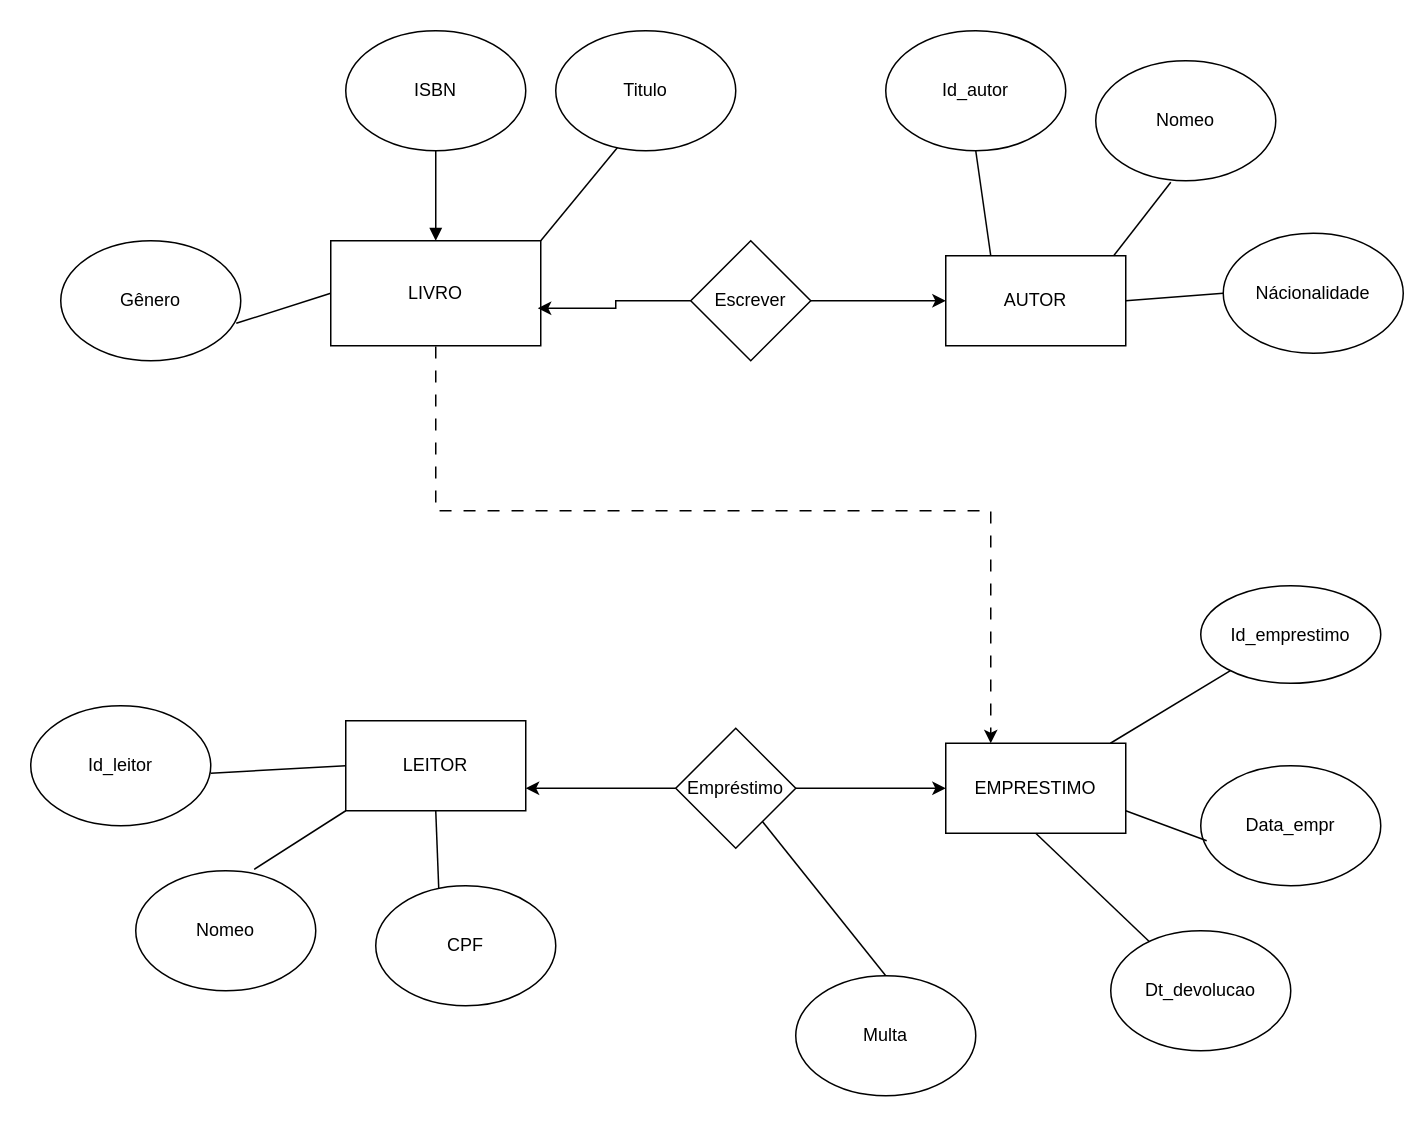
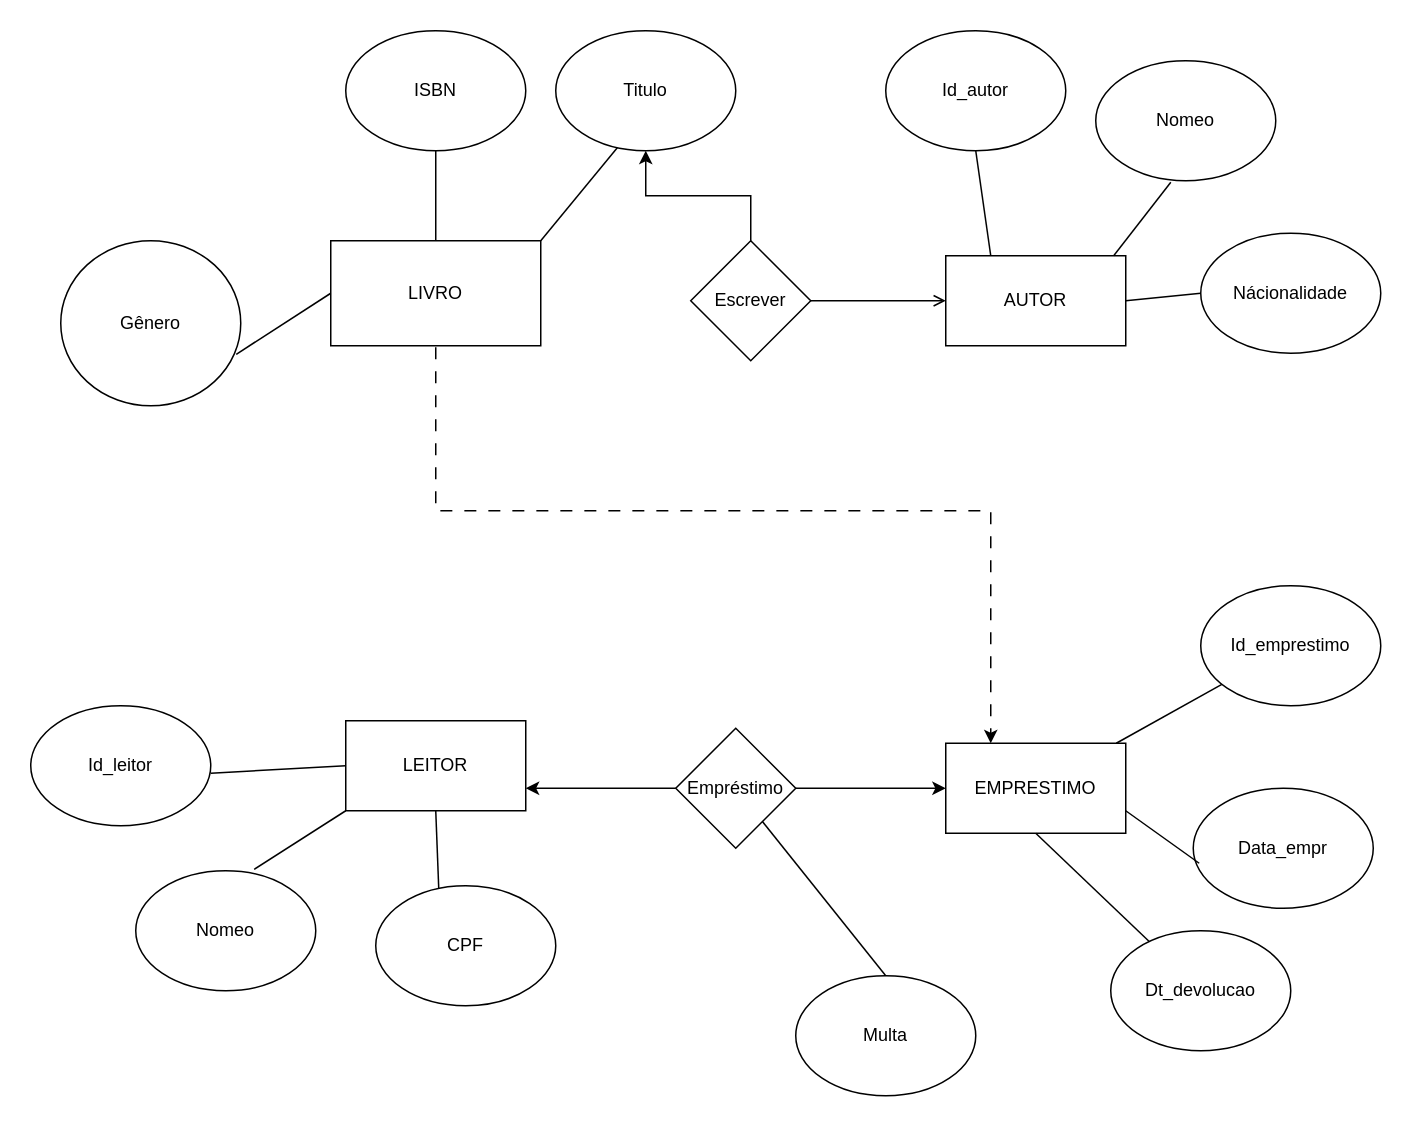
edge "ISBN" -> "LIVRO": arrowhead block -> none
node "Nácionalidade": moved (1313, 293) -> (1291, 293)
node "Gênero": size 180x120 -> 180x165
edge "Escrever" -> "LIVRO": now "Escrever" -> "Titulo"
edge "Escrever" -> "AUTOR": arrowhead classic -> open
node "Id_emprestimo": size 180x98 -> 180x120
node "Data_empr": moved (1291, 826) -> (1283, 848)
